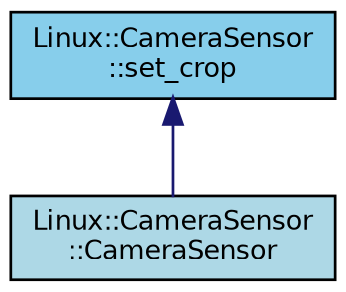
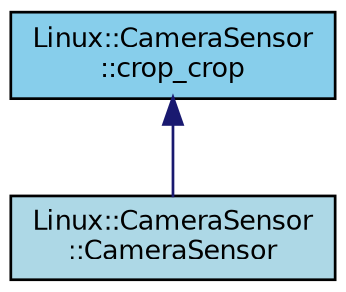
node "Linux::CameraSensor ::set_crop": label "Linux::CameraSensor ::set_crop" -> "Linux::CameraSensor ::crop_crop"
